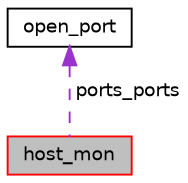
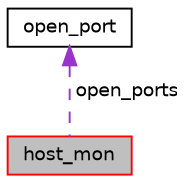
edge "host_mon" -> "open_port": label " ports_ports" -> " open_ports"
